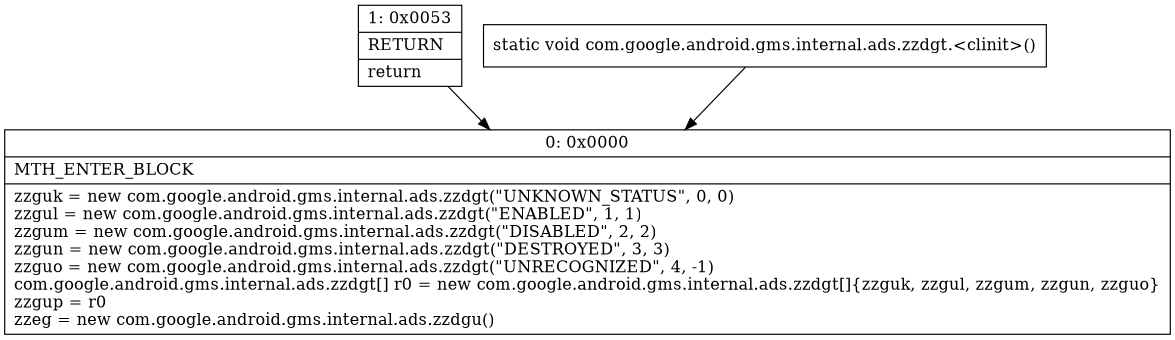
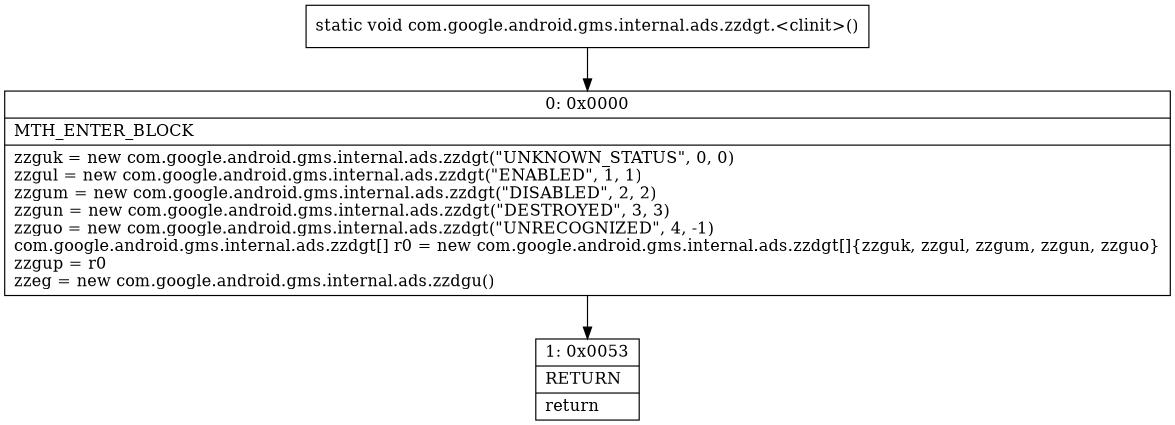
edge "1: 0x0053" -> "0: 0x0000": reversed
